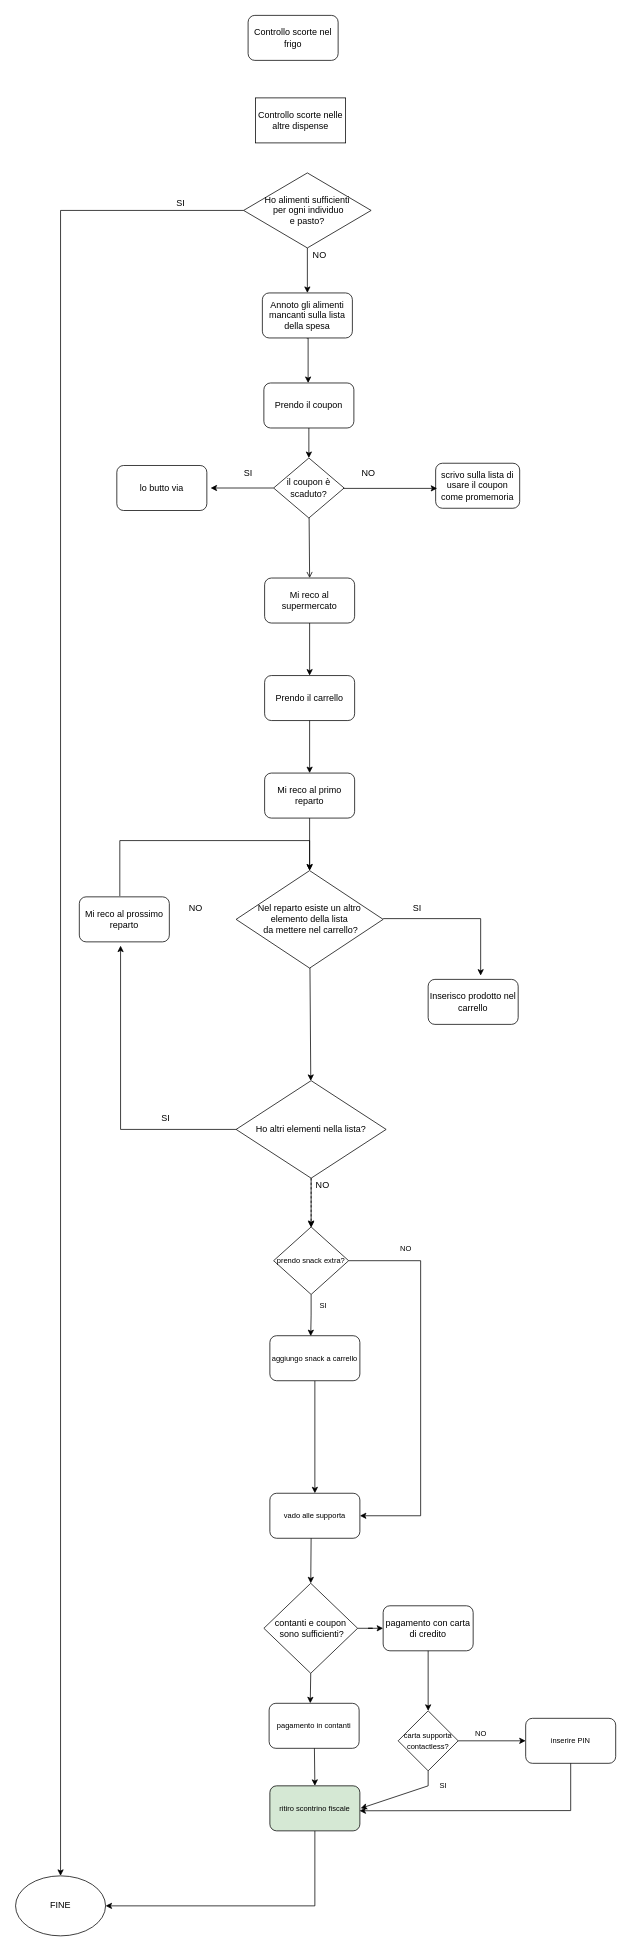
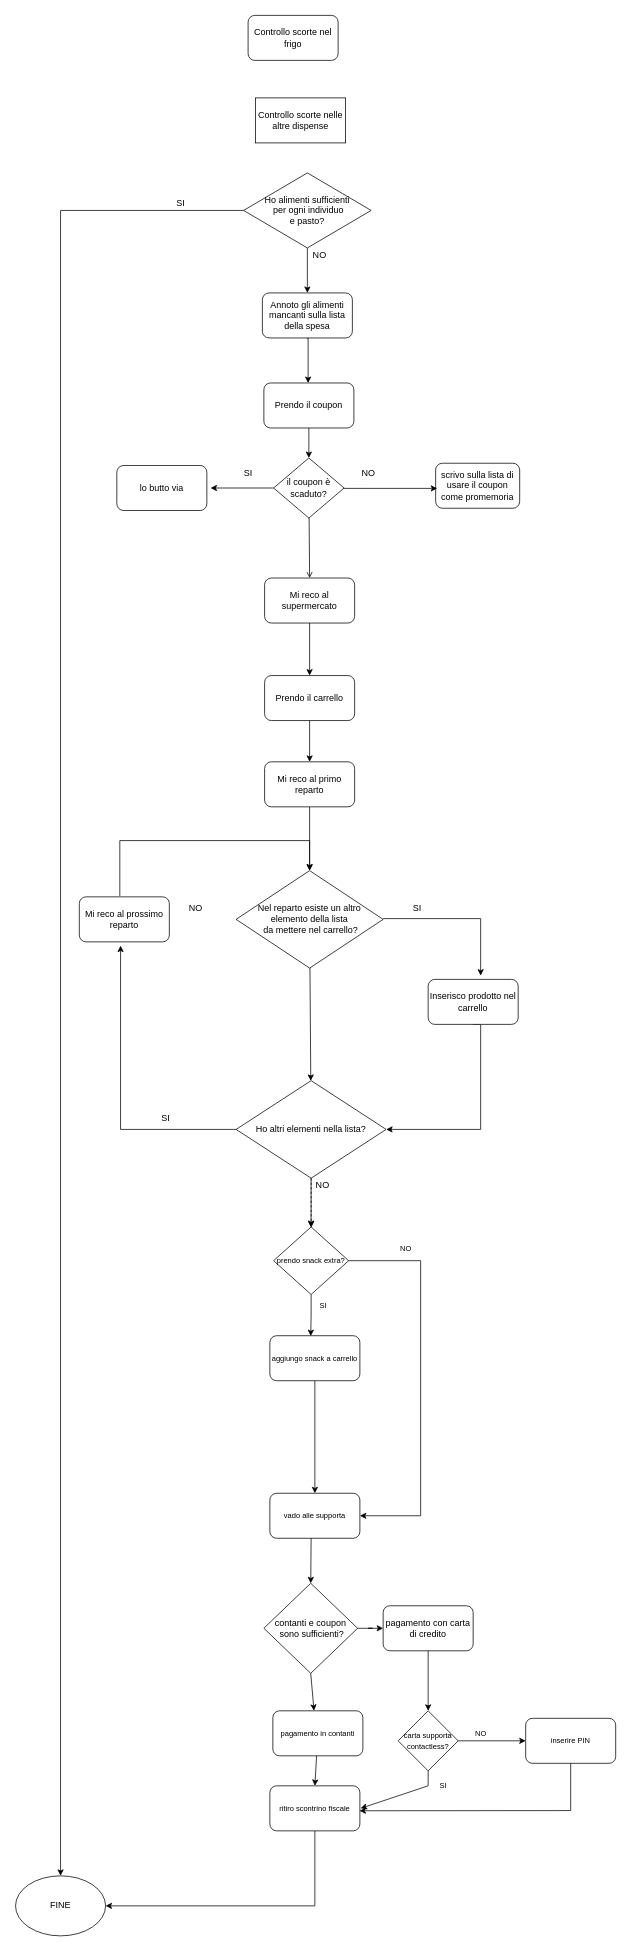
node "Mi reco al primo reparto": moved (309, 795) -> (309, 784)
edge "Inserisco prodotto nel carrello" -> "Ho altri elementi nella lista?": added
node "pagamento in contanti": moved (314, 1725) -> (318, 1733)
node "ritiro scontrino fiscale": fillcolor #d5e8d4 -> #ffffff
